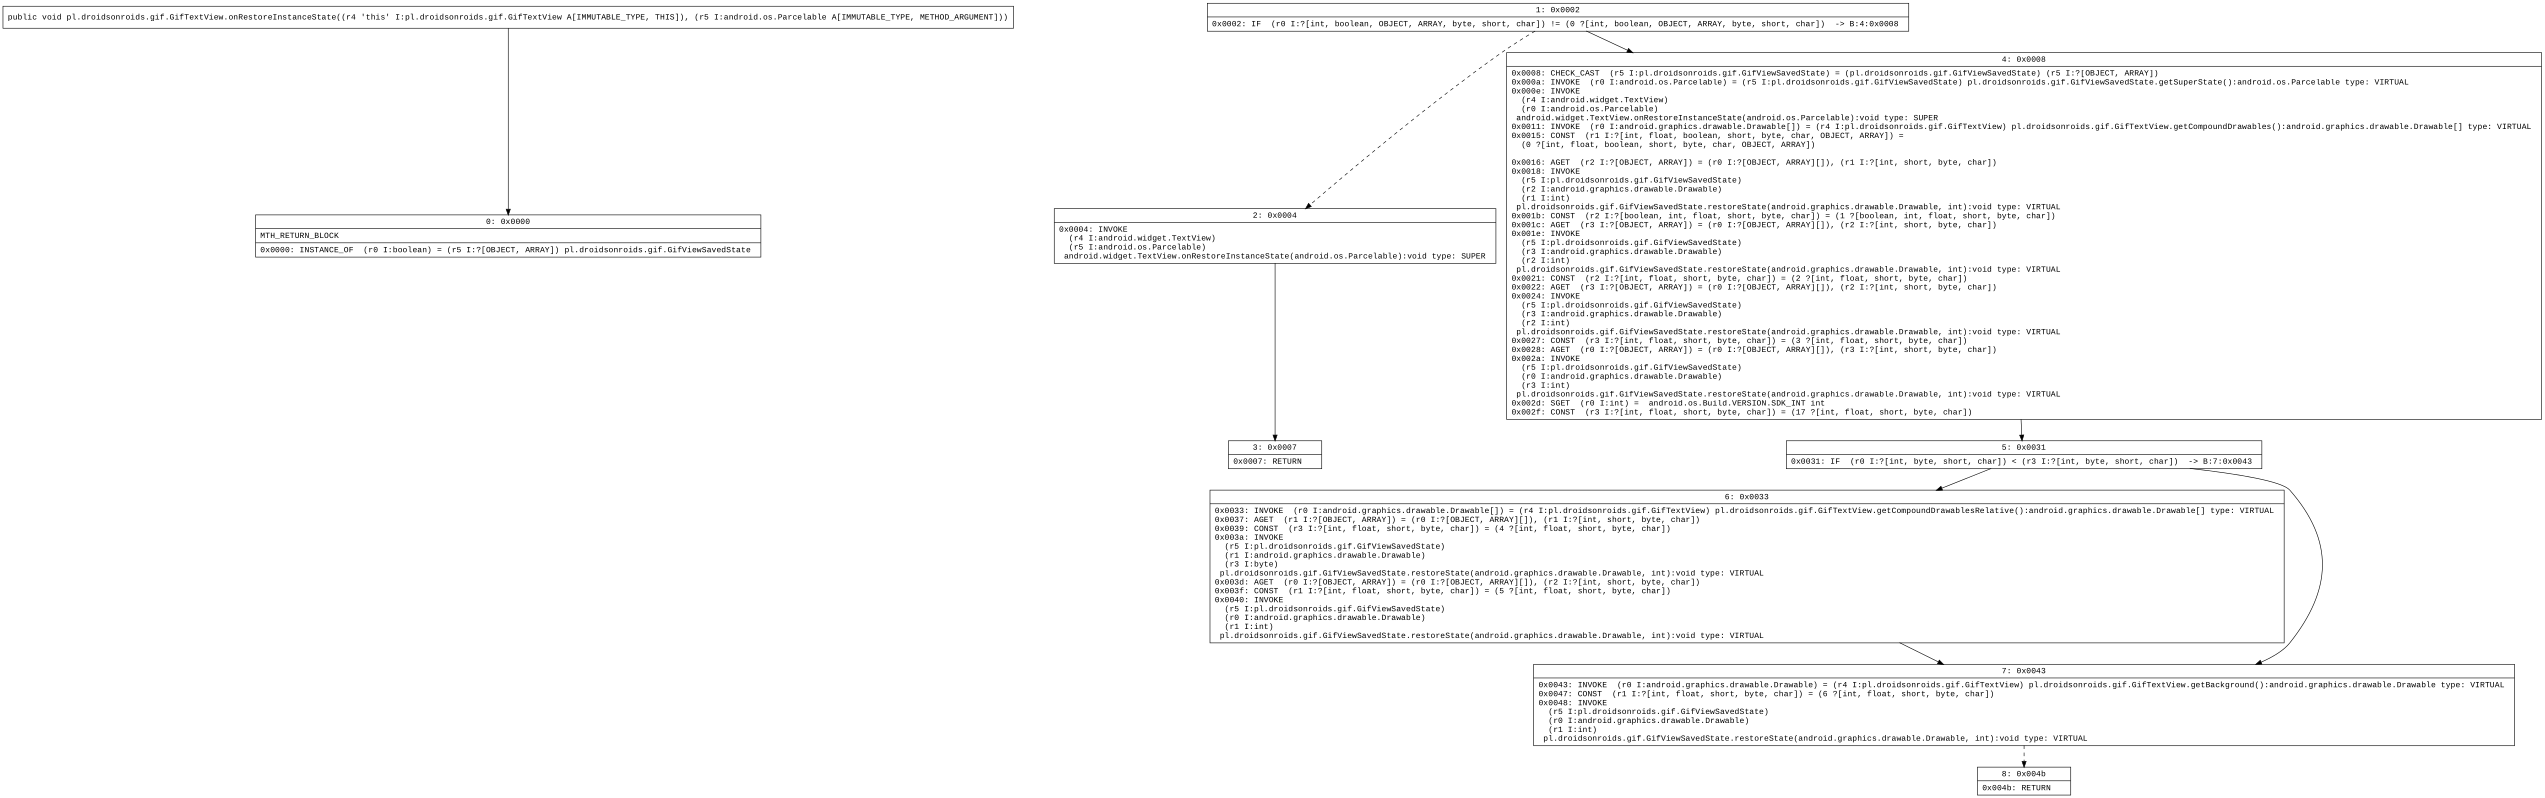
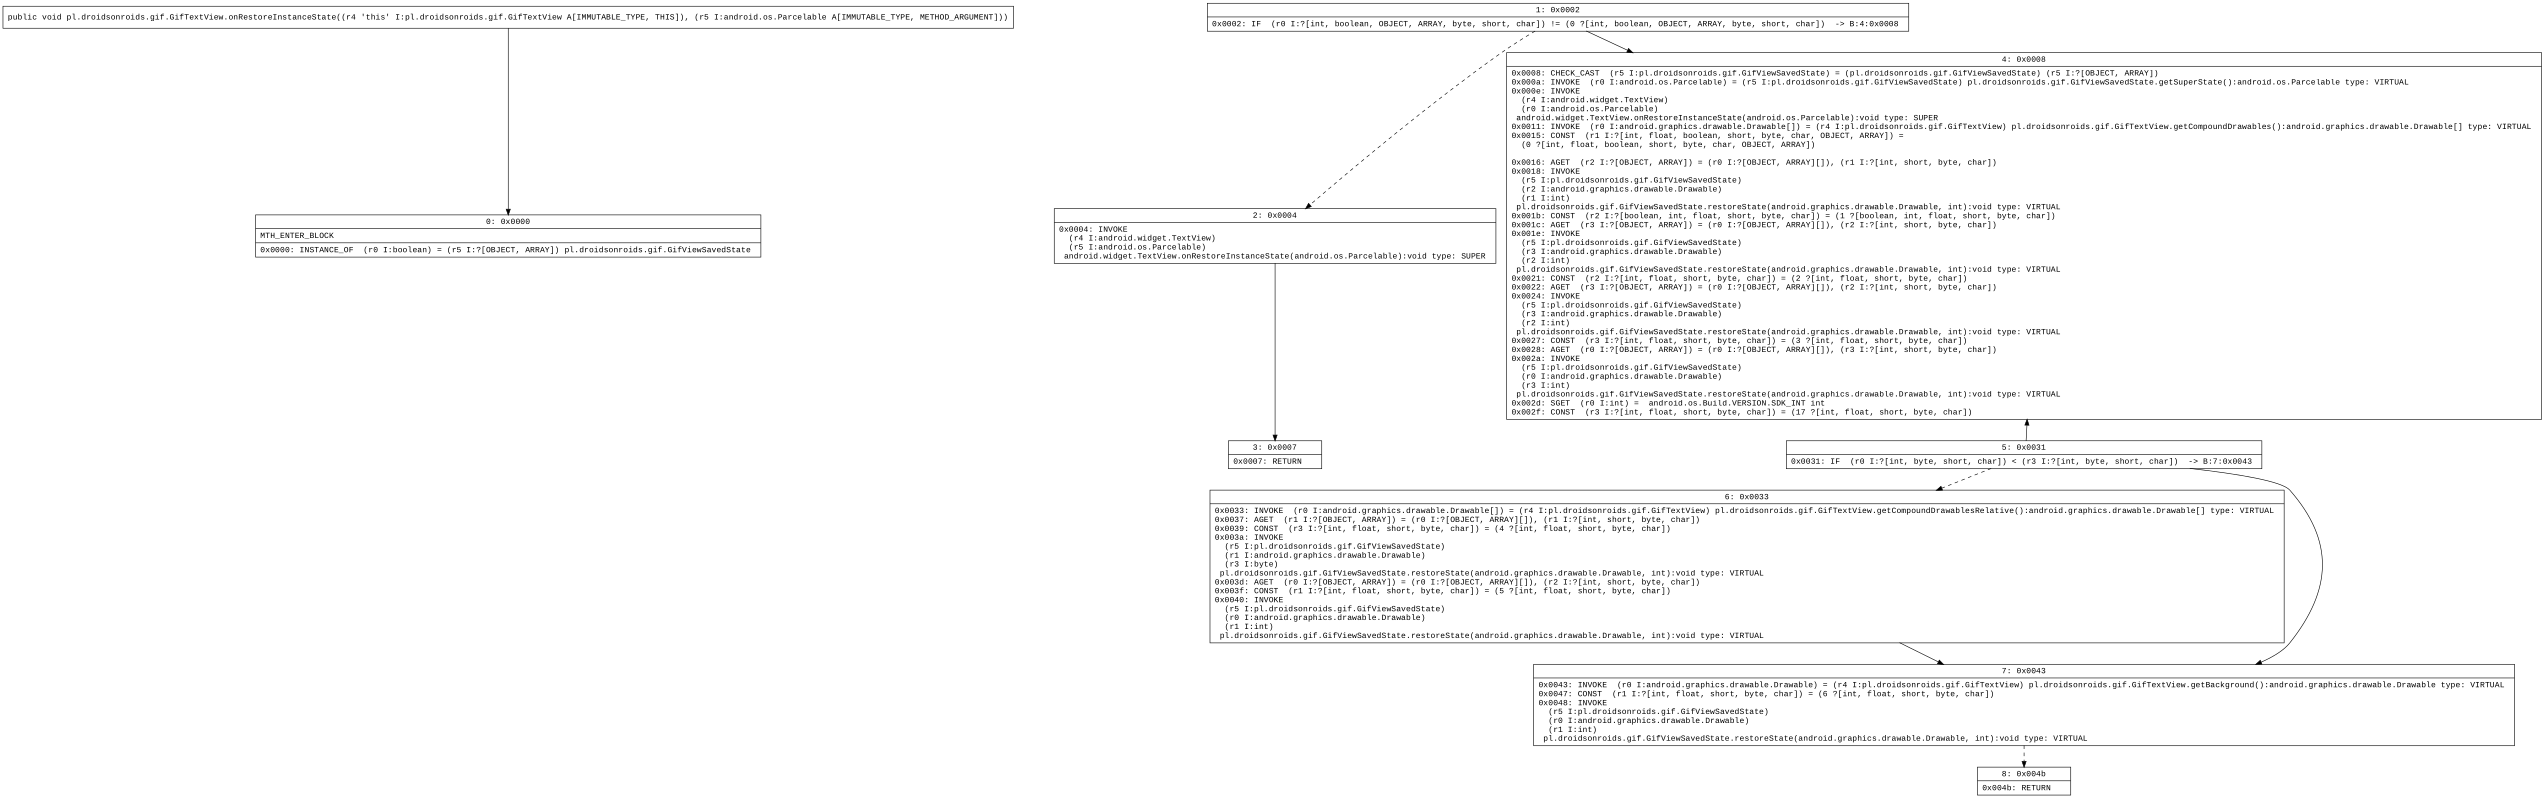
node "0: 0x0000": text "MTH_RETURN_BLOCK" -> "MTH_ENTER_BLOCK"
edge "4: 0x0008" -> "5: 0x0031": reversed
edge "5: 0x0031" -> "6: 0x0033": style solid -> dashed
